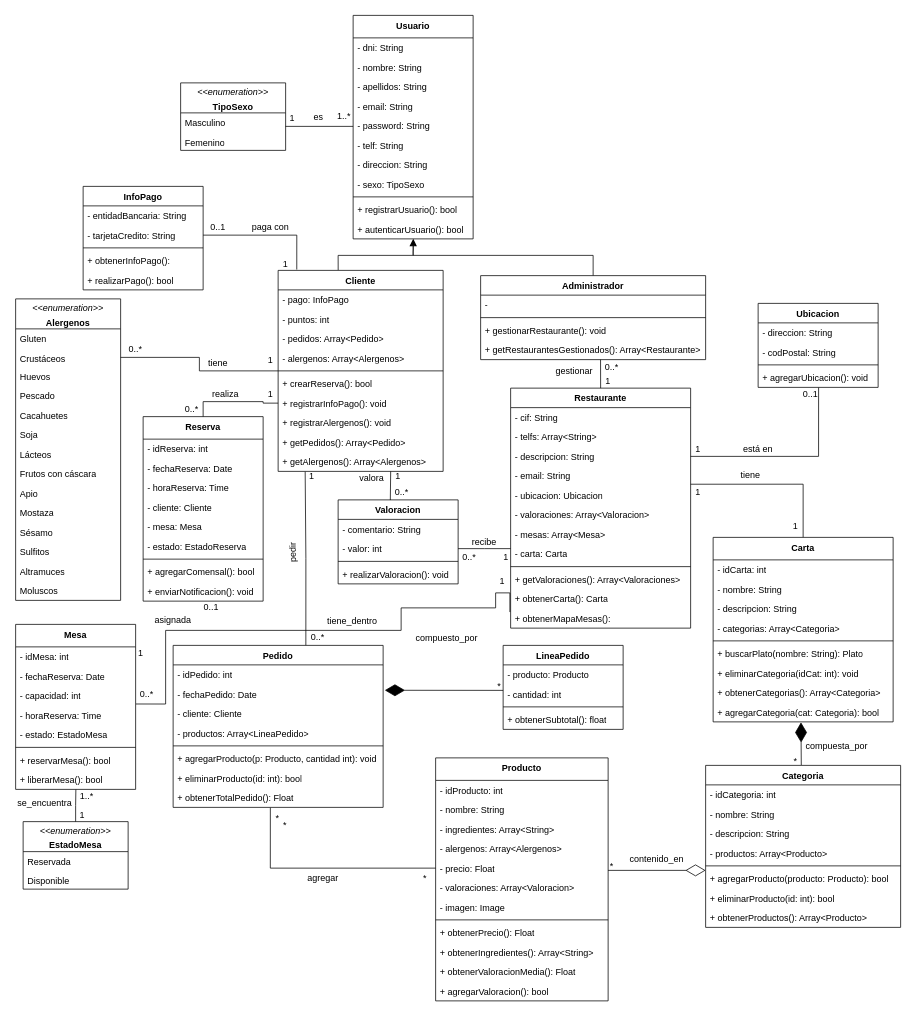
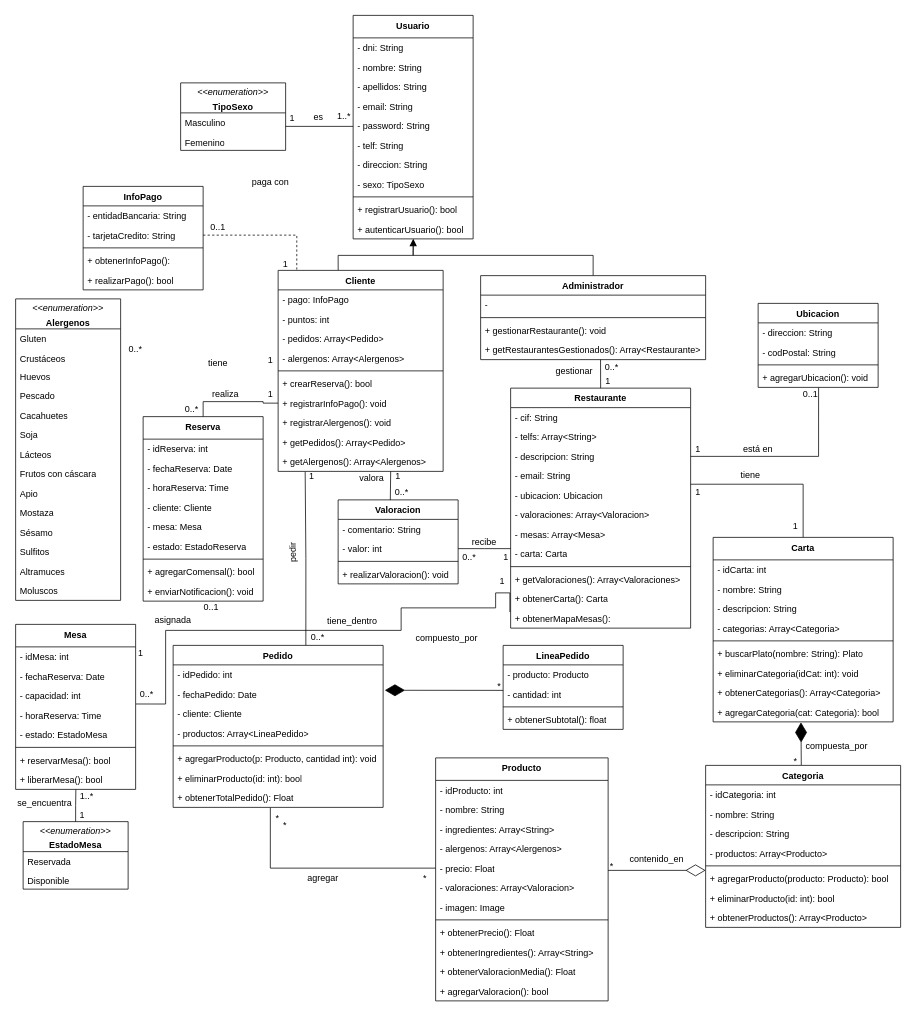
node "paga con": moved (270, 228) -> (270, 183)
edge "- tarjetaCredito: String" -- "Cliente": style solid -> dashed
edge "Crustáceos" -- "Cliente": removed
